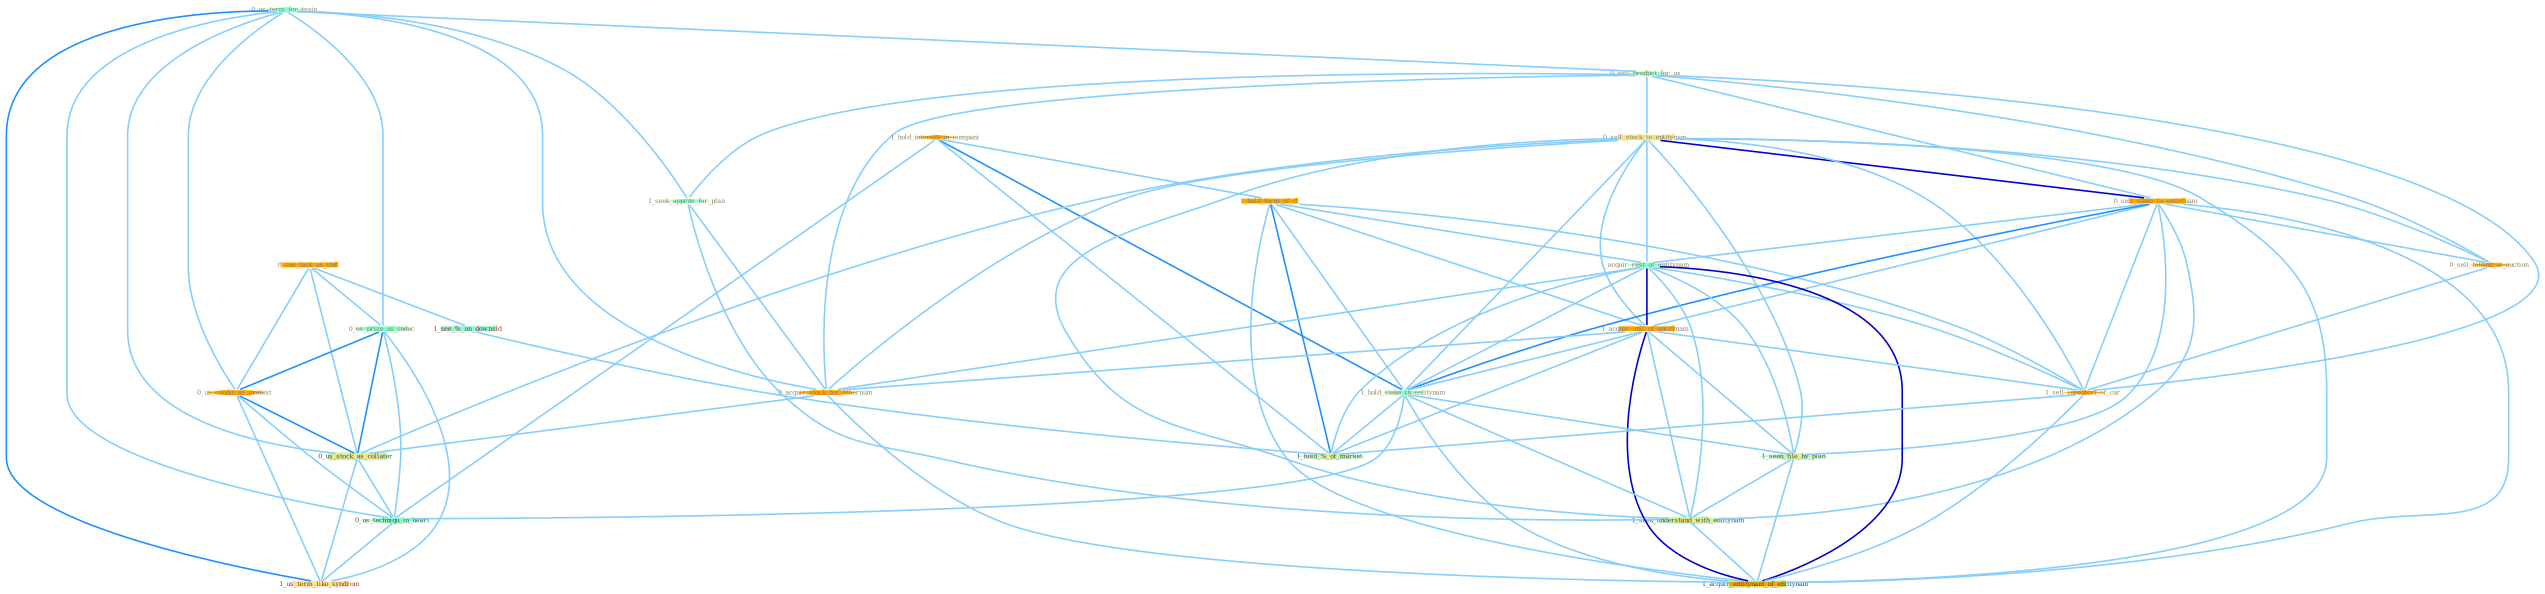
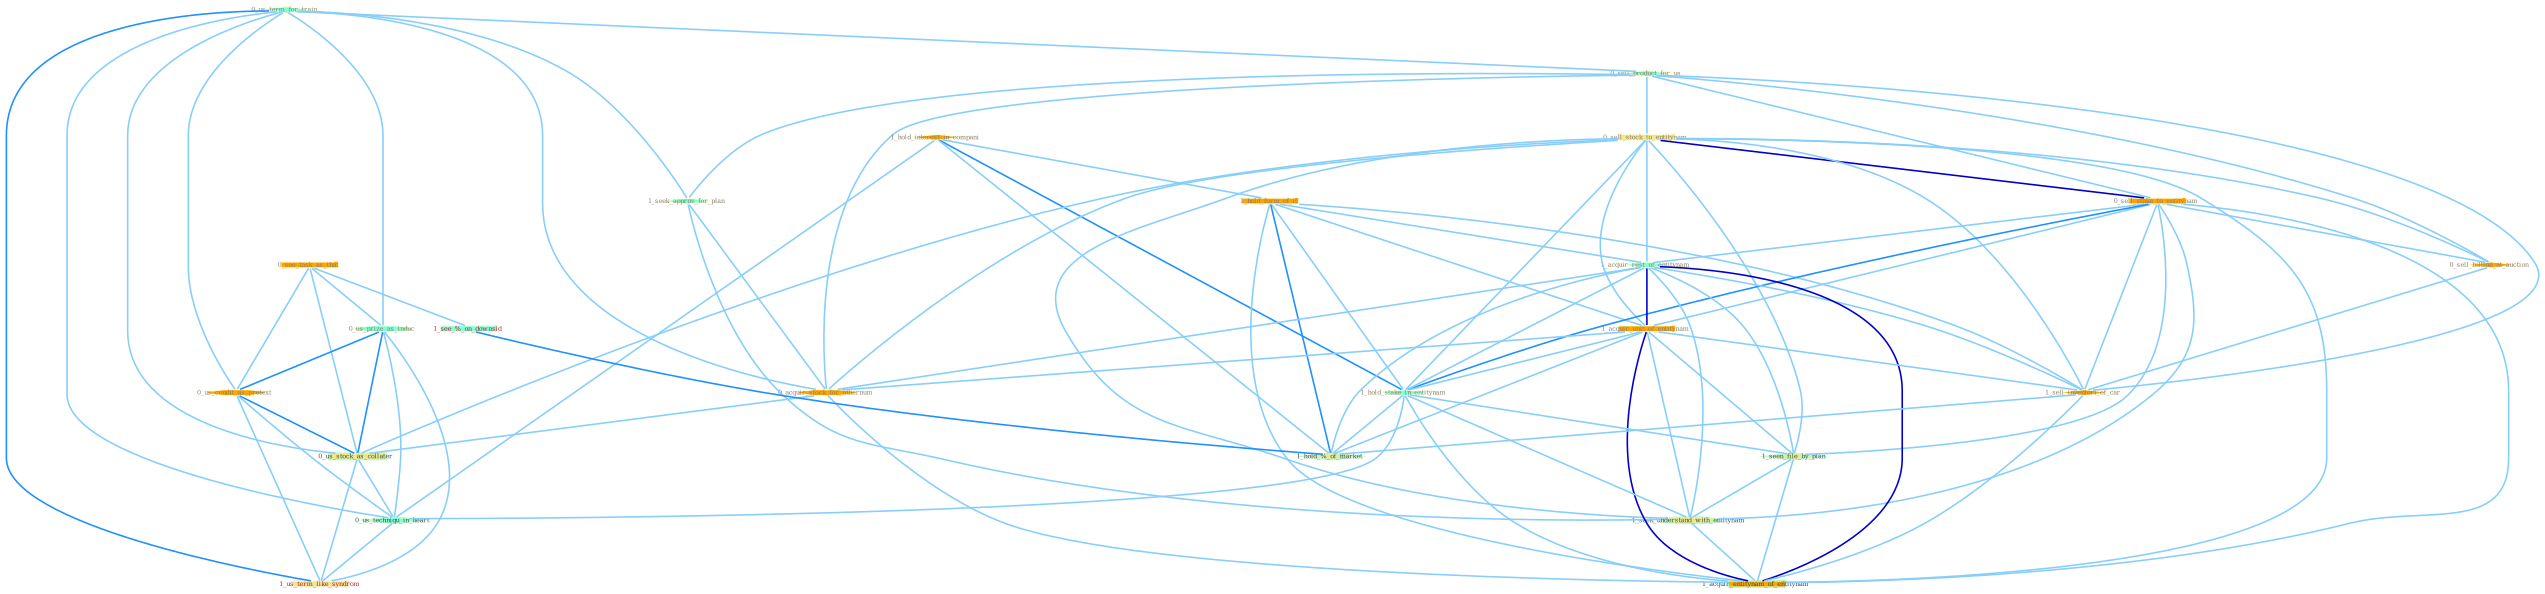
edge "1_see_%_on_downsid" -- "1_hold_%_of_market": color #87cefa -> #1e90ff
